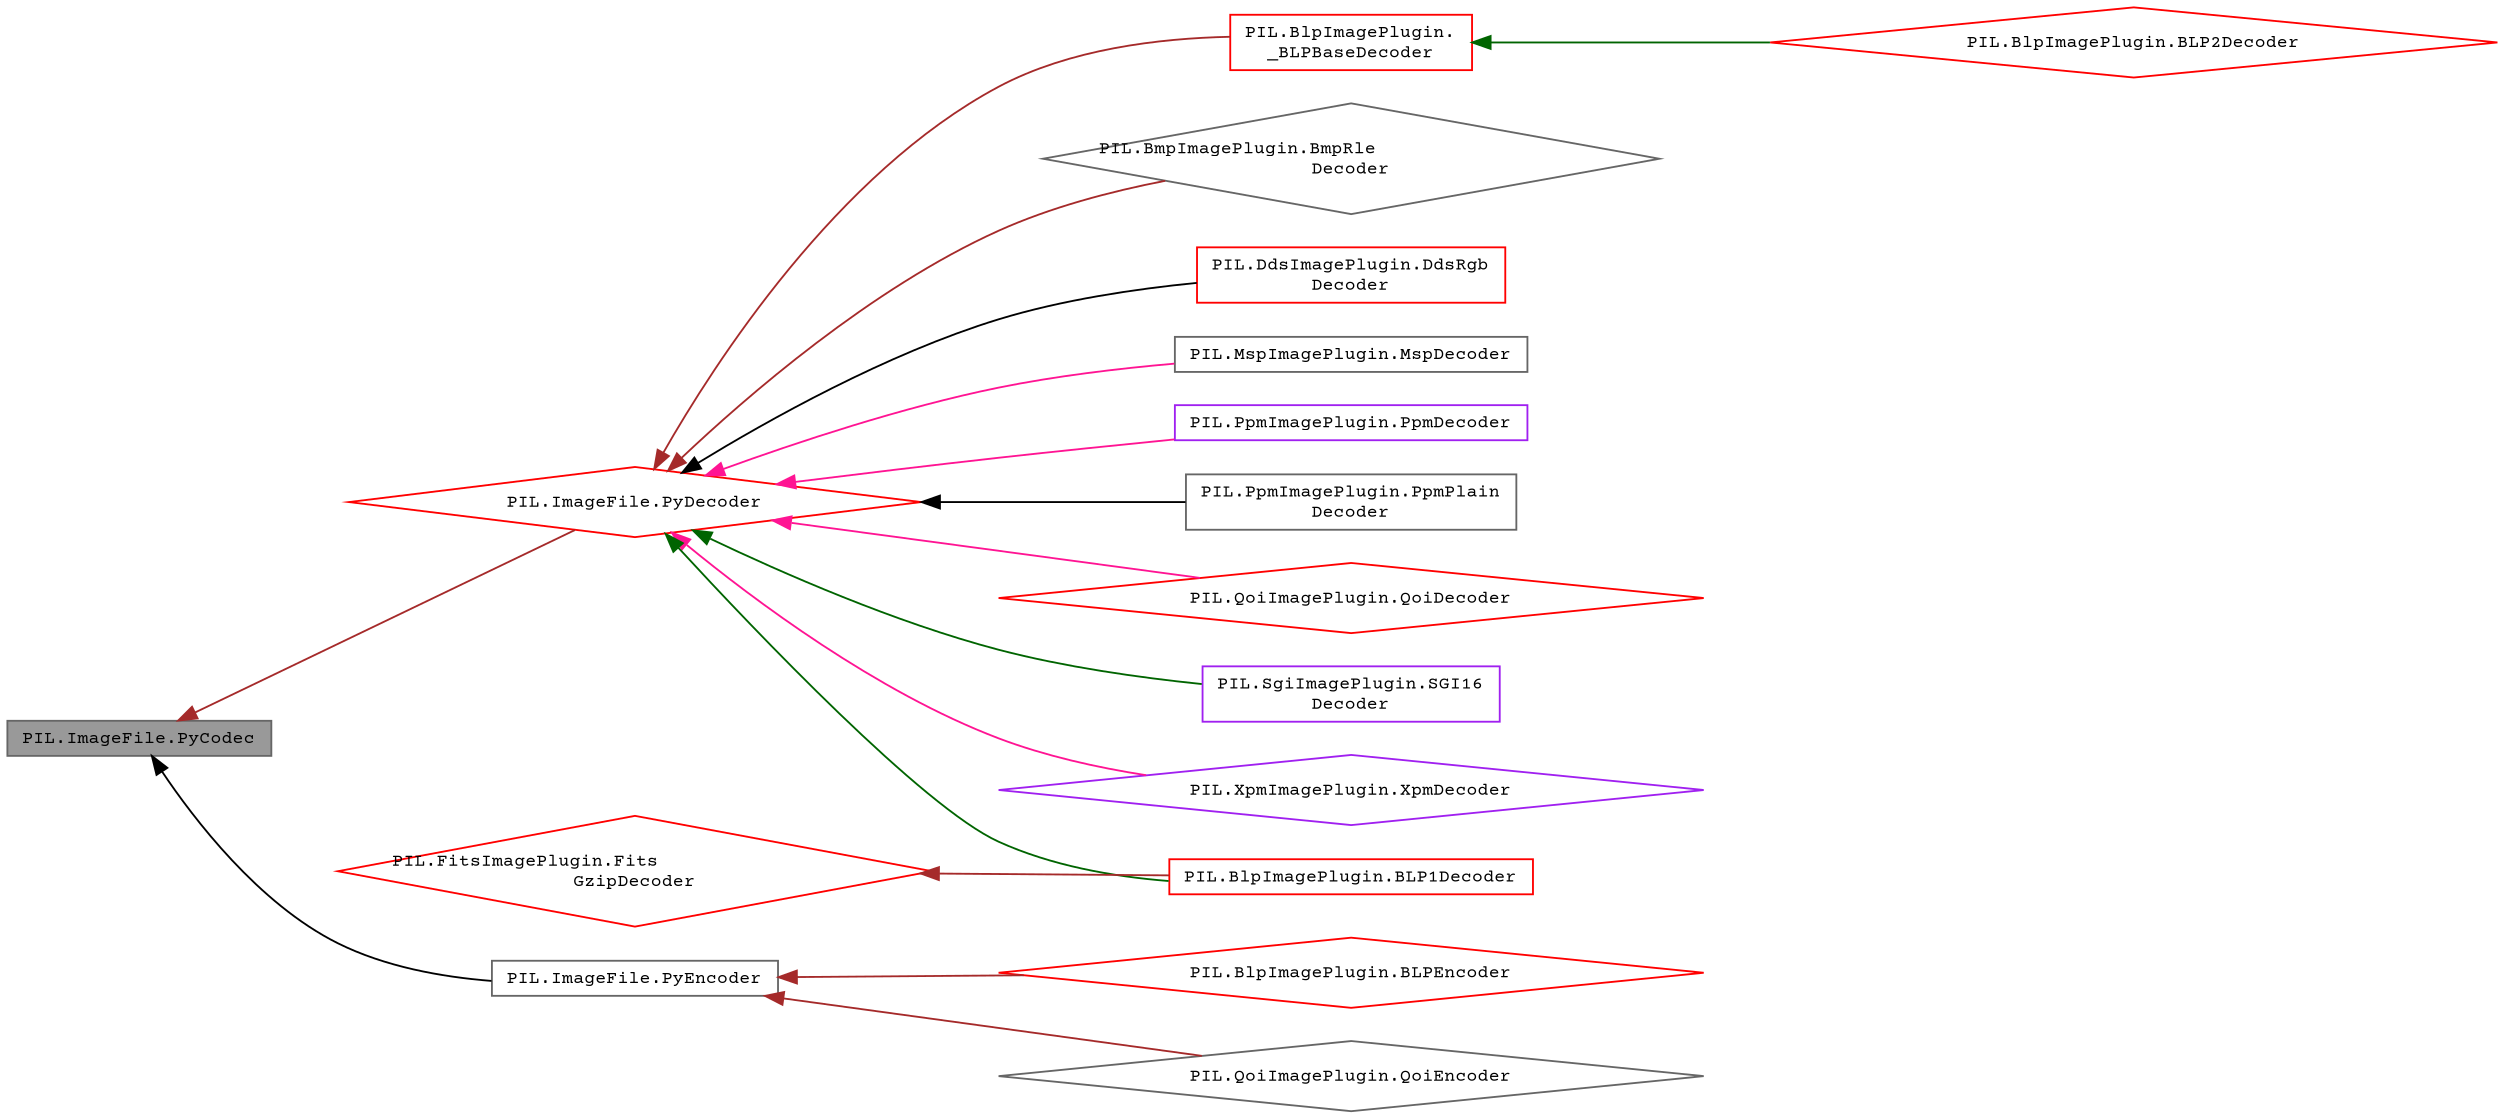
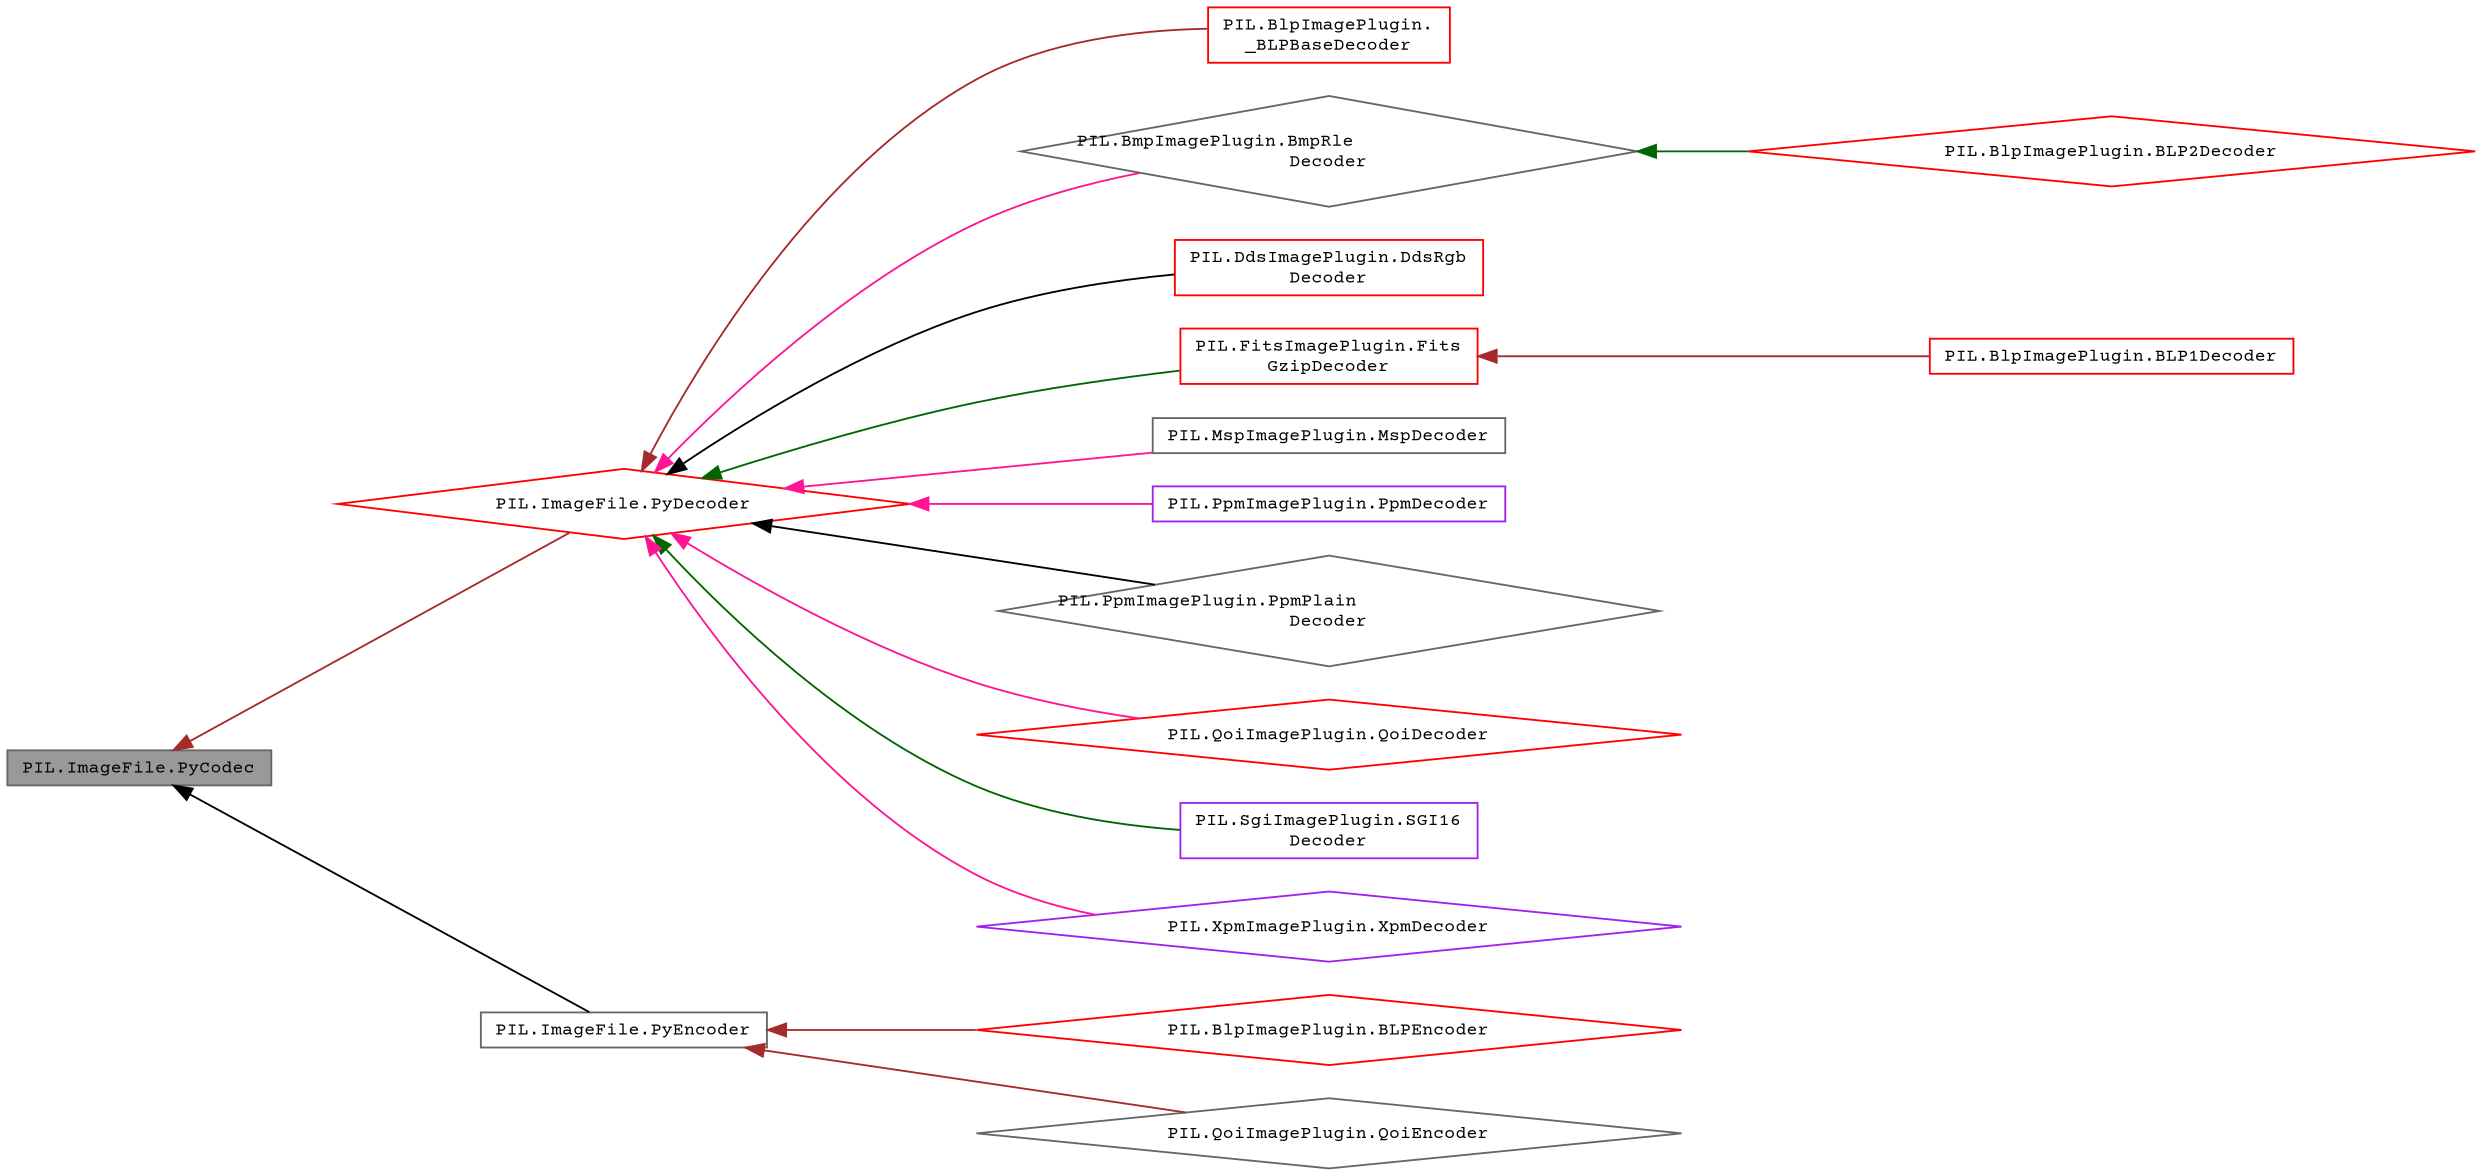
edge "PIL.BlpImagePlugin.BLP2Decoder" -> "PIL.BlpImagePlugin. _BLPBaseDecoder": now "PIL.BlpImagePlugin.BLP2Decoder" -> "PIL.BmpImagePlugin.BmpRle Decoder"
edge "PIL.BmpImagePlugin.BmpRle Decoder" -> "PIL.ImageFile.PyDecoder": color brown -> deeppink
node "PIL.PpmImagePlugin.PpmPlain Decoder": shape box -> diamond
edge "PIL.BlpImagePlugin.BLP1Decoder" -> "PIL.ImageFile.PyDecoder": now "PIL.FitsImagePlugin.Fits GzipDecoder" -> "PIL.ImageFile.PyDecoder"
node "PIL.FitsImagePlugin.Fits GzipDecoder": shape diamond -> box
